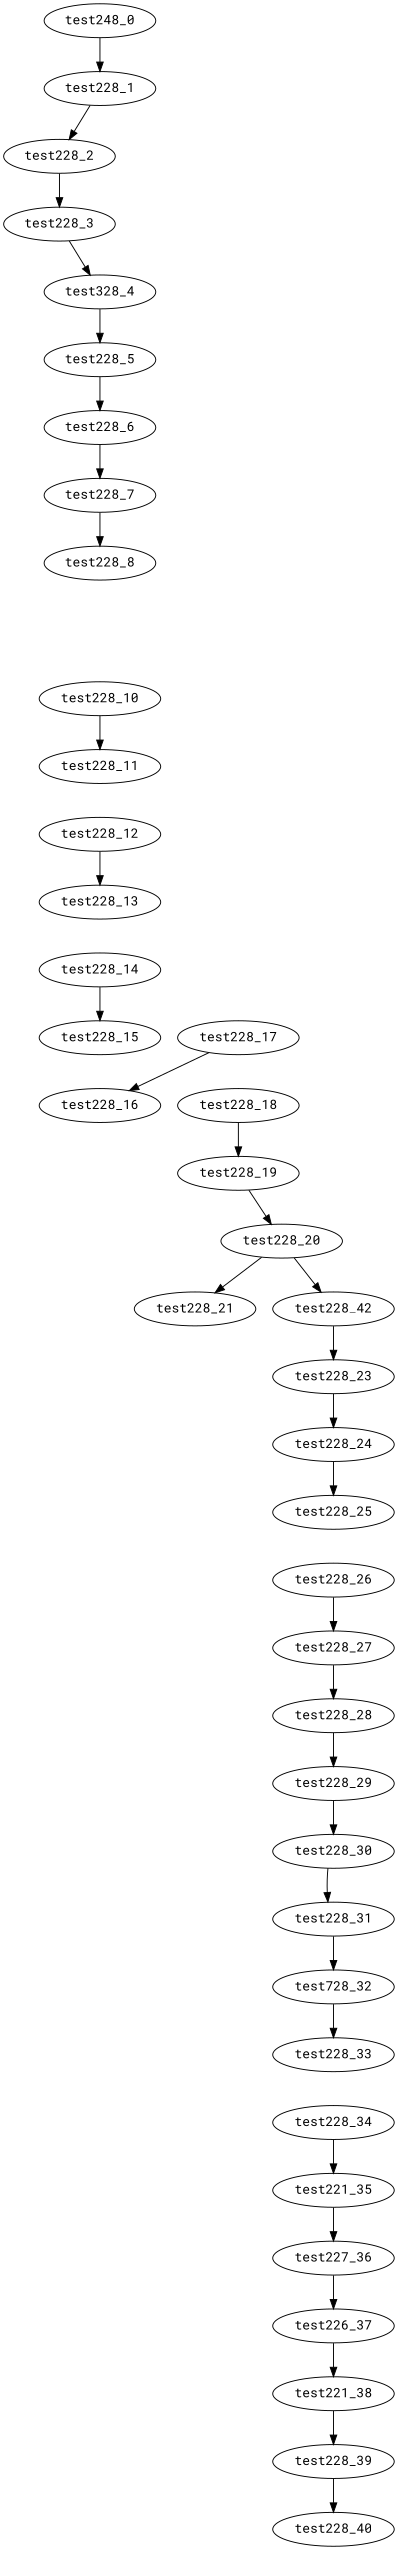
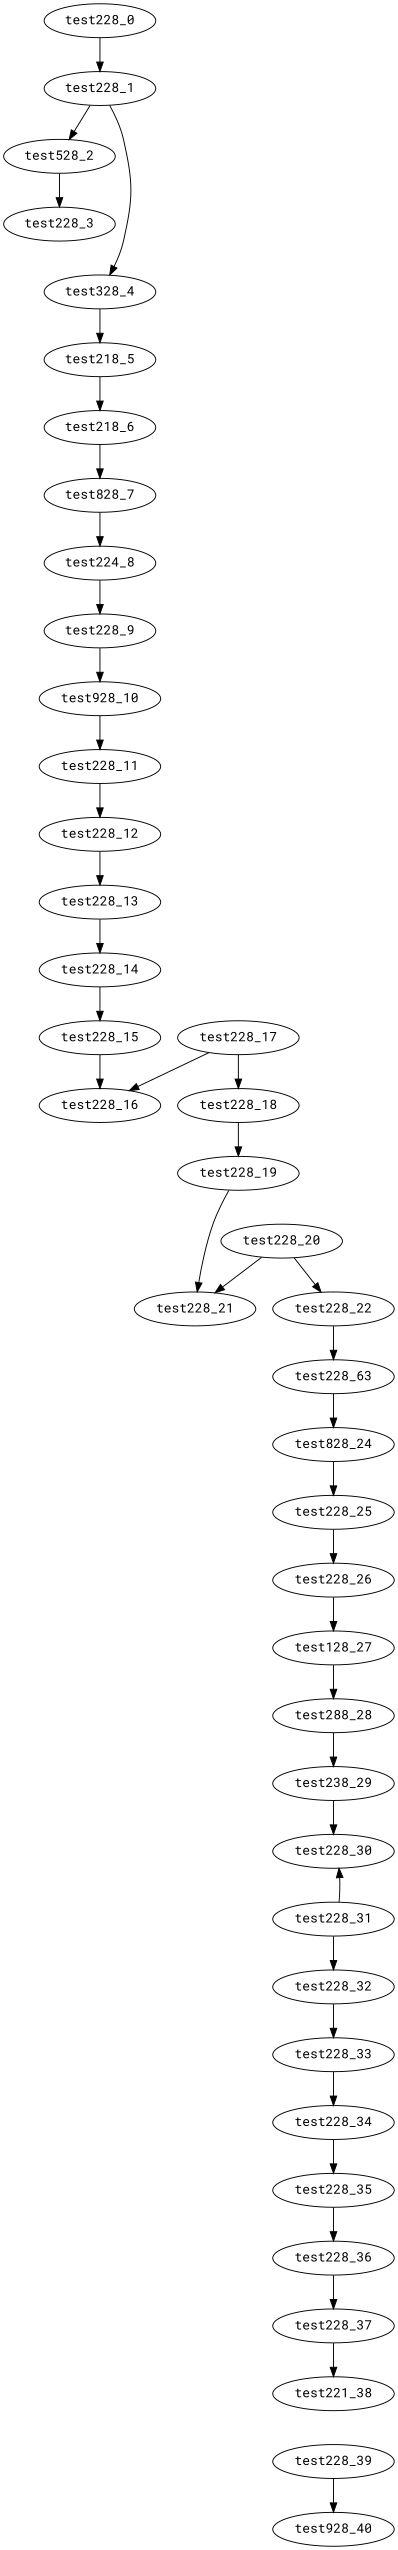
node "test248_0": label "test248_0" -> "test228_0"
node "test228_2": label "test228_2" -> "test528_2"
edge "test228_3" -> "test328_4": now "test228_1" -> "test328_4"
node "test228_5": label "test228_5" -> "test218_5"
node "test228_6": label "test228_6" -> "test218_6"
node "test228_7": label "test228_7" -> "test828_7"
node "test228_8": label "test228_8" -> "test224_8"
node "test228_9": added
node "test228_10": label "test228_10" -> "test928_10"
edge "test228_11" -> "test228_12": added
edge "test228_13" -> "test228_14": added
edge "test228_15" -> "test228_16": added
edge "test228_17" -> "test228_18": added
edge "test228_19" -> "test228_20": now "test228_19" -> "test228_21"
node "test228_42": label "test228_42" -> "test228_22"
node "test228_23": label "test228_23" -> "test228_63"
node "test228_24": label "test228_24" -> "test828_24"
edge "test228_25" -> "test228_26": added
node "test228_27": label "test228_27" -> "test128_27"
node "test228_28": label "test228_28" -> "test288_28"
node "test228_29": label "test228_29" -> "test238_29"
edge "test228_30" -> "test228_31": reversed
node "test728_32": label "test728_32" -> "test228_32"
edge "test228_33" -> "test228_34": added
node "test221_35": label "test221_35" -> "test228_35"
node "test227_36": label "test227_36" -> "test228_36"
node "test226_37": label "test226_37" -> "test228_37"
edge "test221_38" -> "test228_39": removed
node "test228_40": label "test228_40" -> "test928_40"
